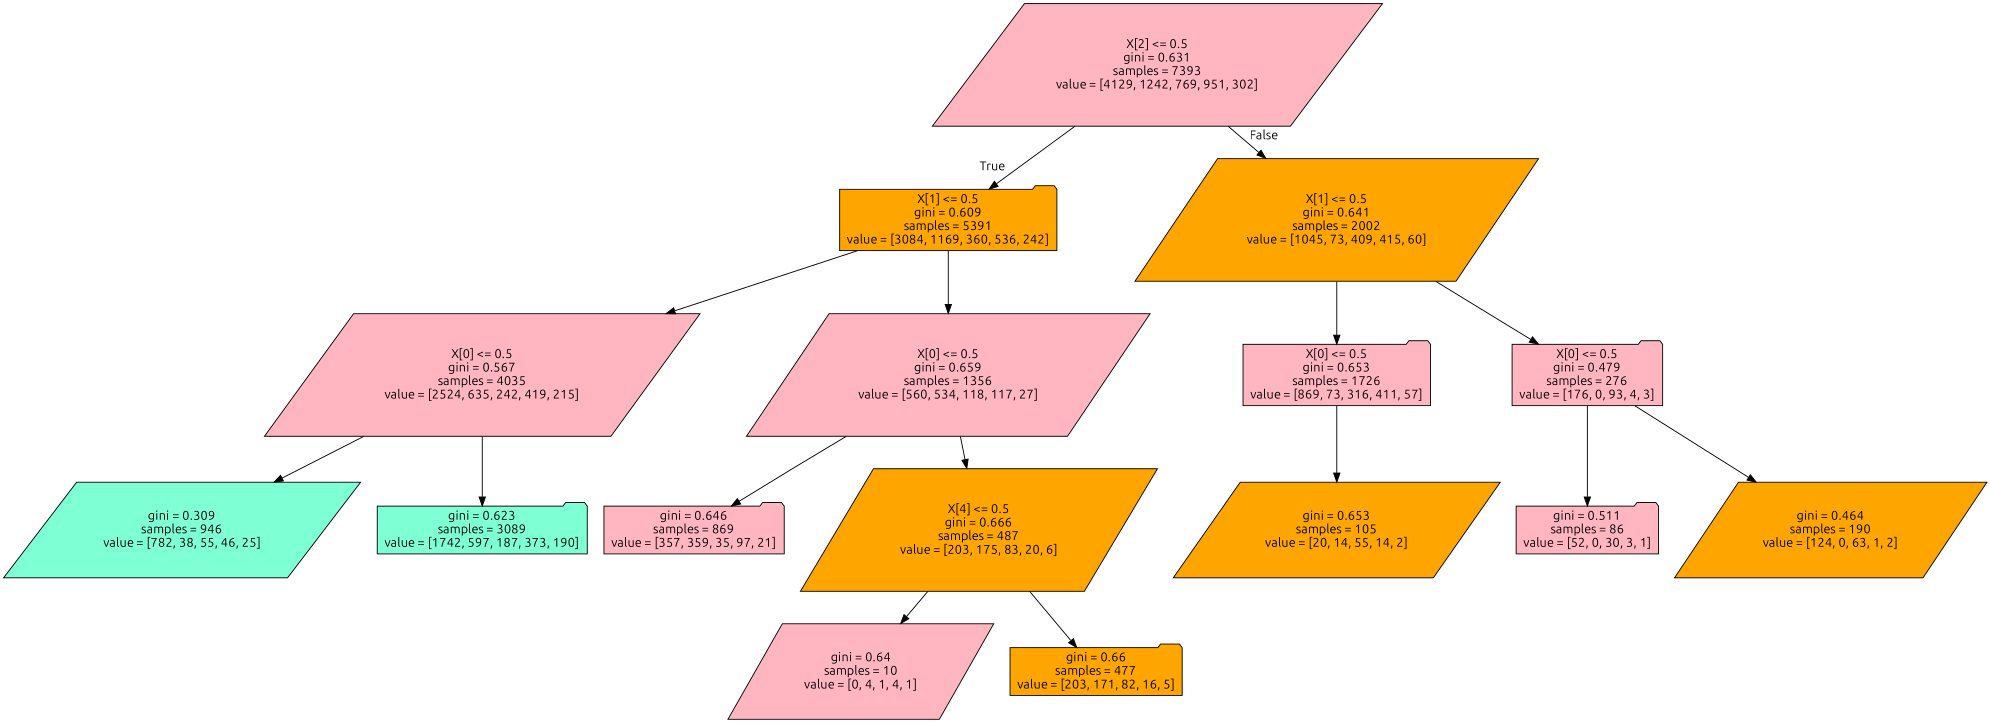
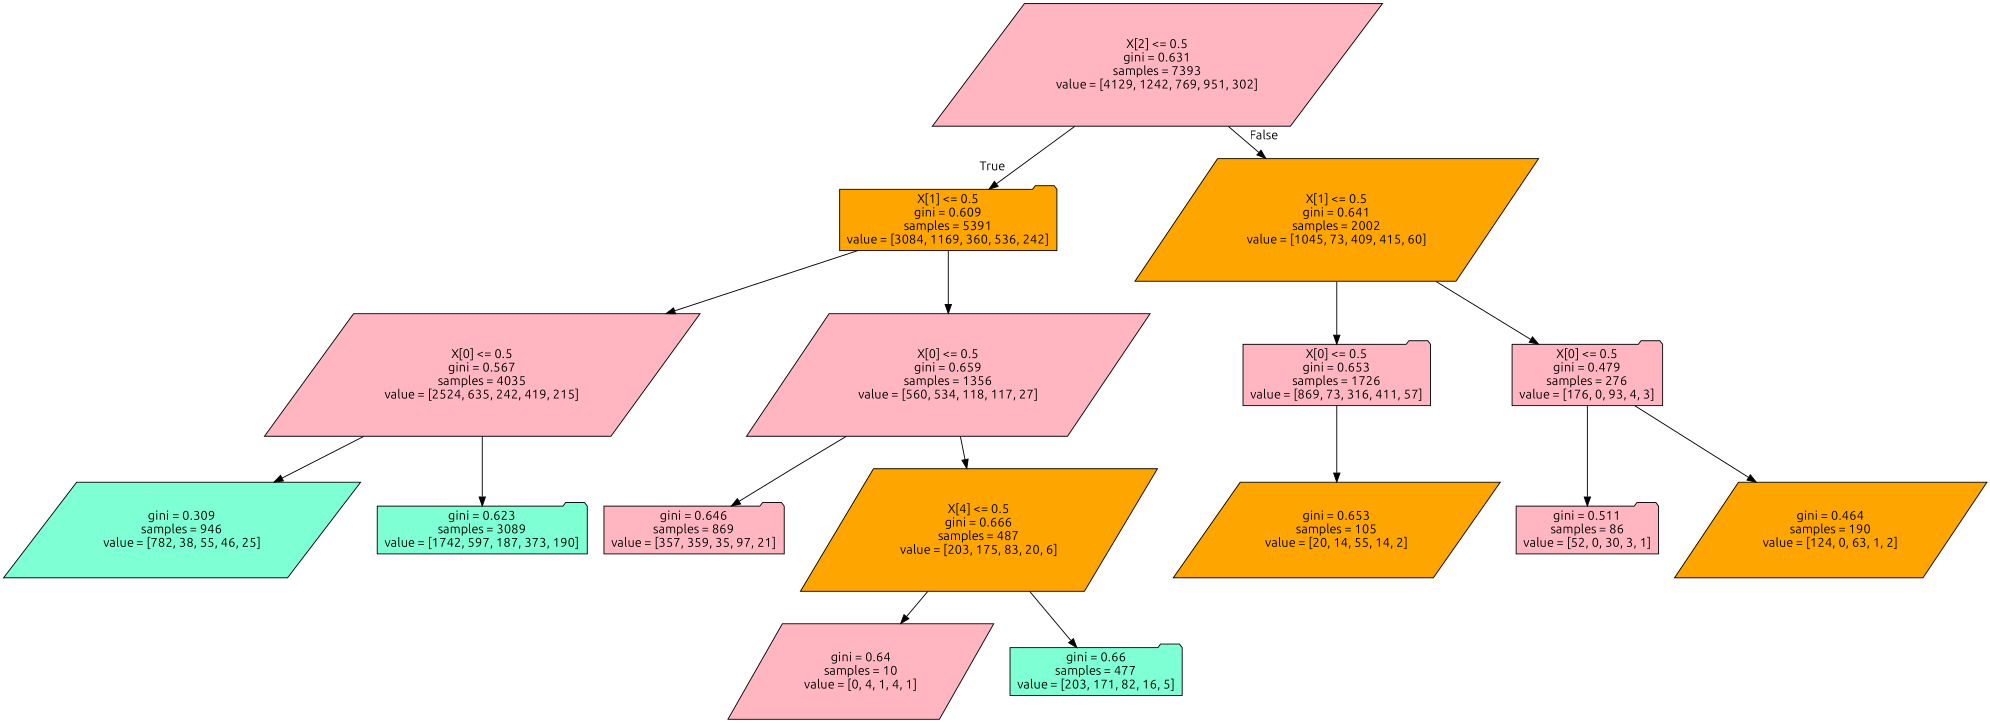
node "gini = 0.66 samples = 477 value = [203, 171, 82, 16, 5]": fillcolor orange -> aquamarine
